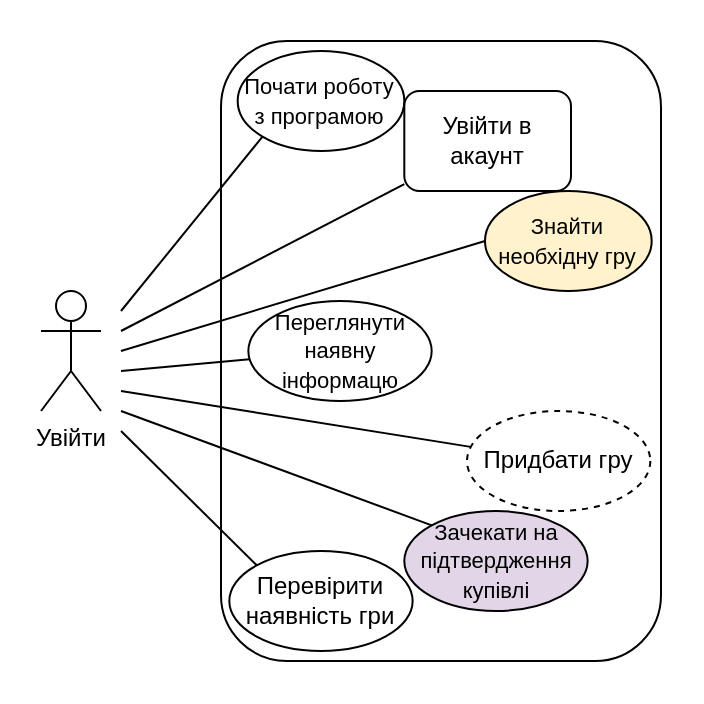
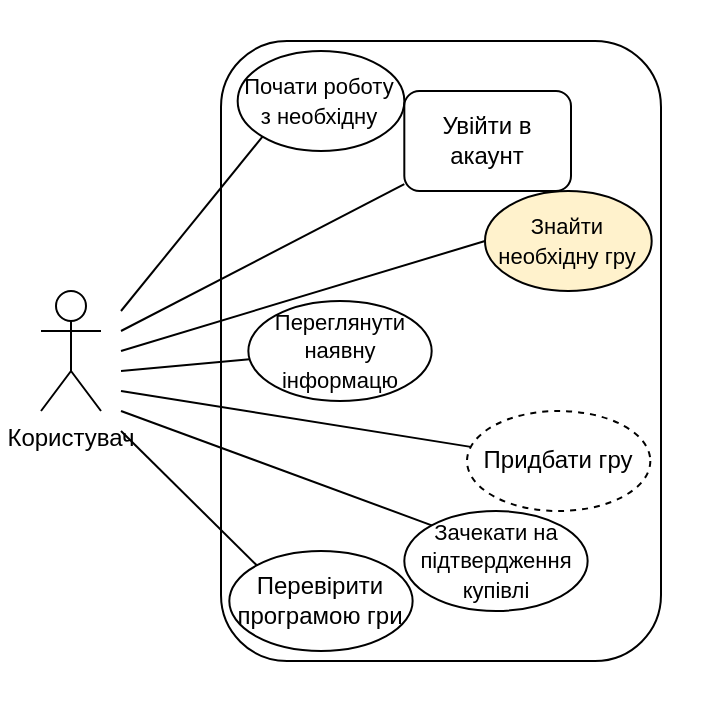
node "Почати роботу з програмою": label "Почати роботу з програмою" -> "Почати роботу з необхідну"
node "Увійти": label "Увійти" -> "Користувач"
node "Зачекати на підтвердження купівлі": fillcolor #e1d5e7 -> #ffffff
node "Перевірити наявність гри": label "Перевірити наявність гри" -> "Перевірити програмою гри"
